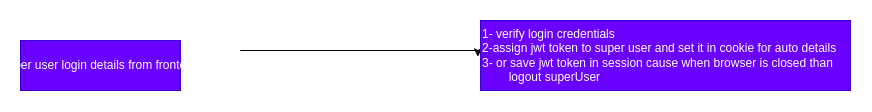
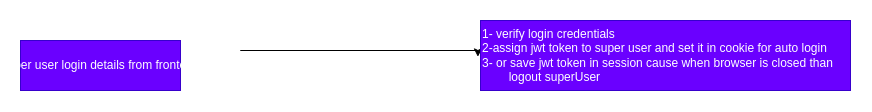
node "1- verify login credentials 2-assign jwt token to super user and set it in cookie for auto details 3- or save jwt token in session cause when browser is closed than logout superUser": label "1- verify login credentials 2-assign jwt token to super user and set it in cookie for auto details 3- or save jwt token in session cause when browser is closed than logout superUser" -> "1- verify login credentials 2-assign jwt token to super user and set it in cookie for auto login 3- or save jwt token in session cause when browser is closed than logout superUser"
